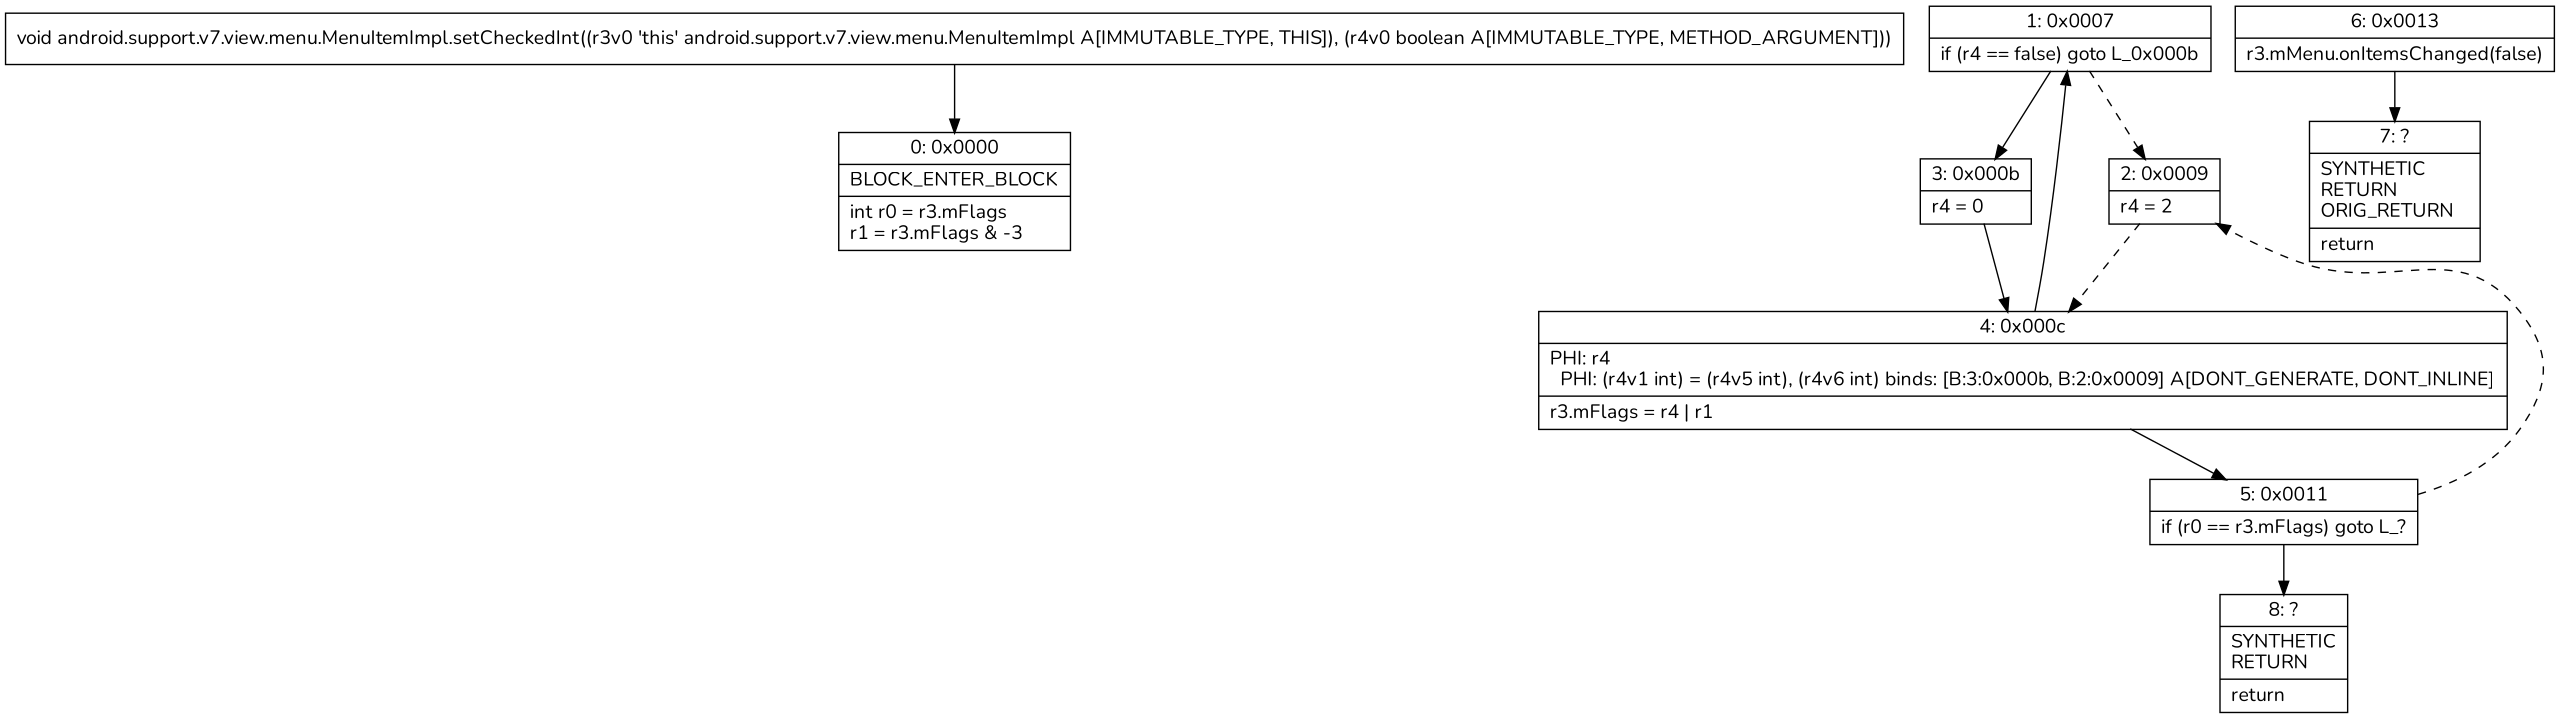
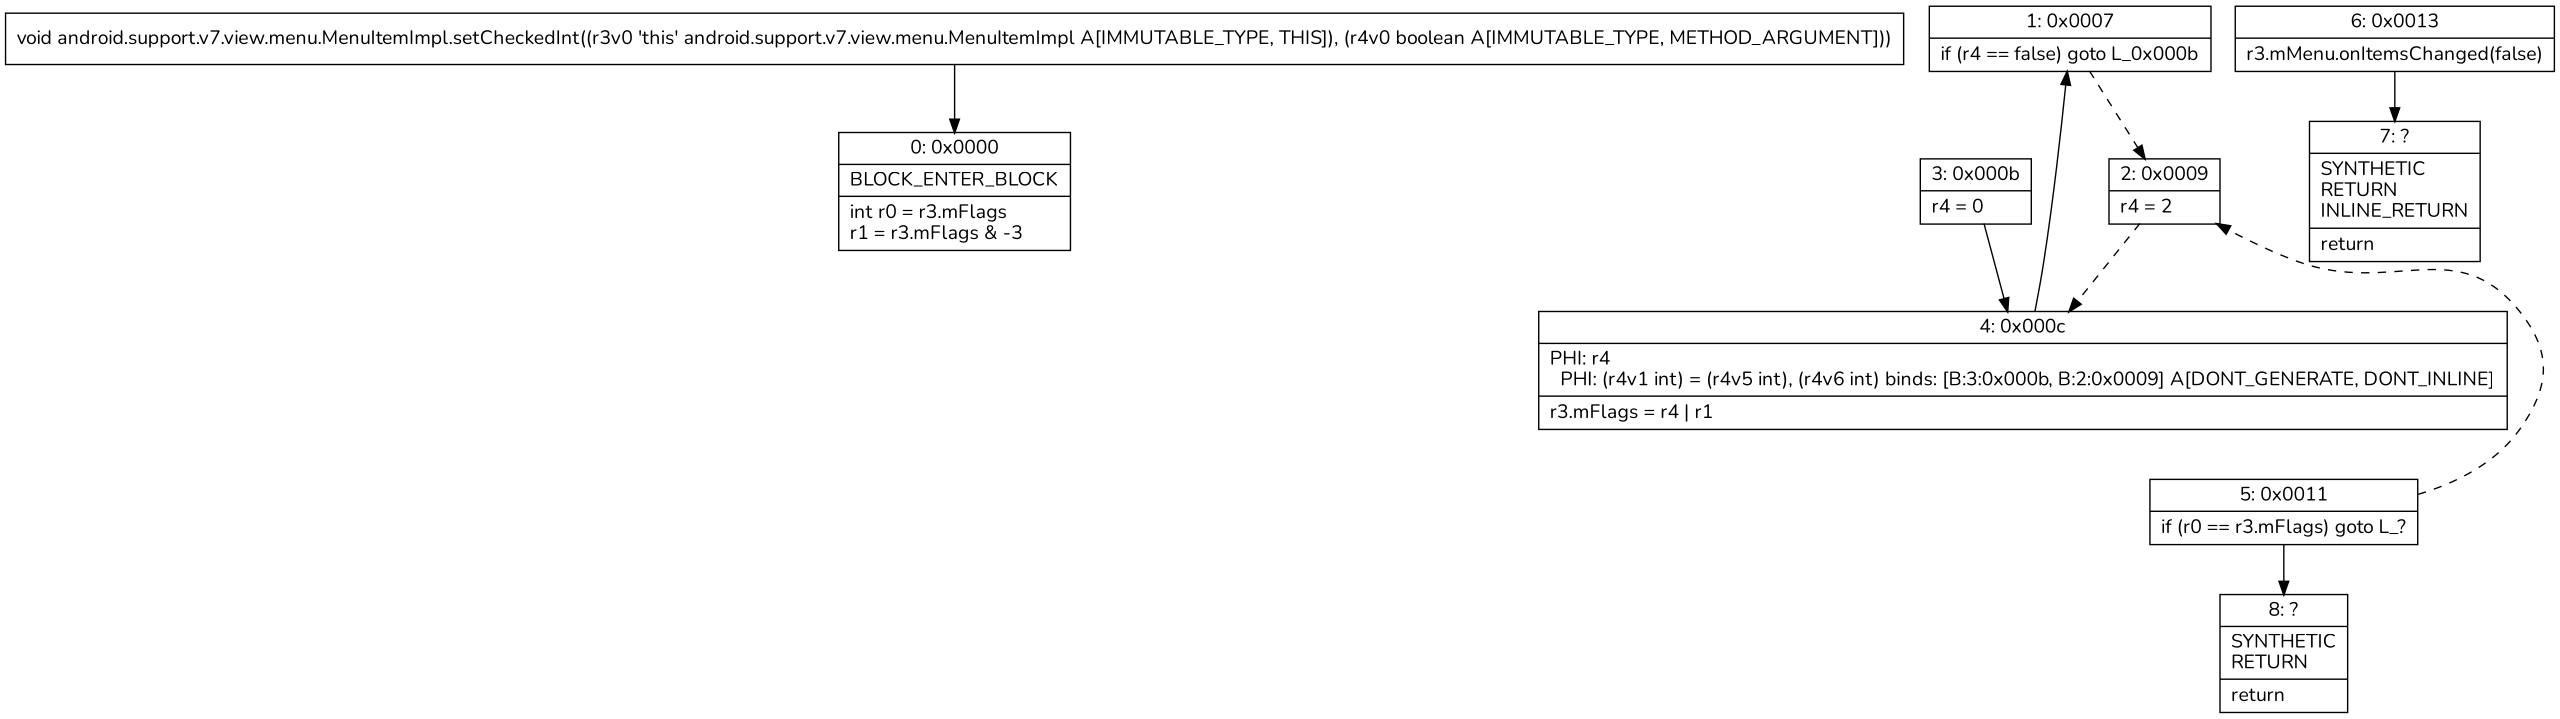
edge "1: 0x0007" -> "3: 0x000b": removed
node "7: ?": text "ORIG_RETURN" -> "INLINE_RETURN"
edge "4: 0x000c" -> "5: 0x0011": removed
